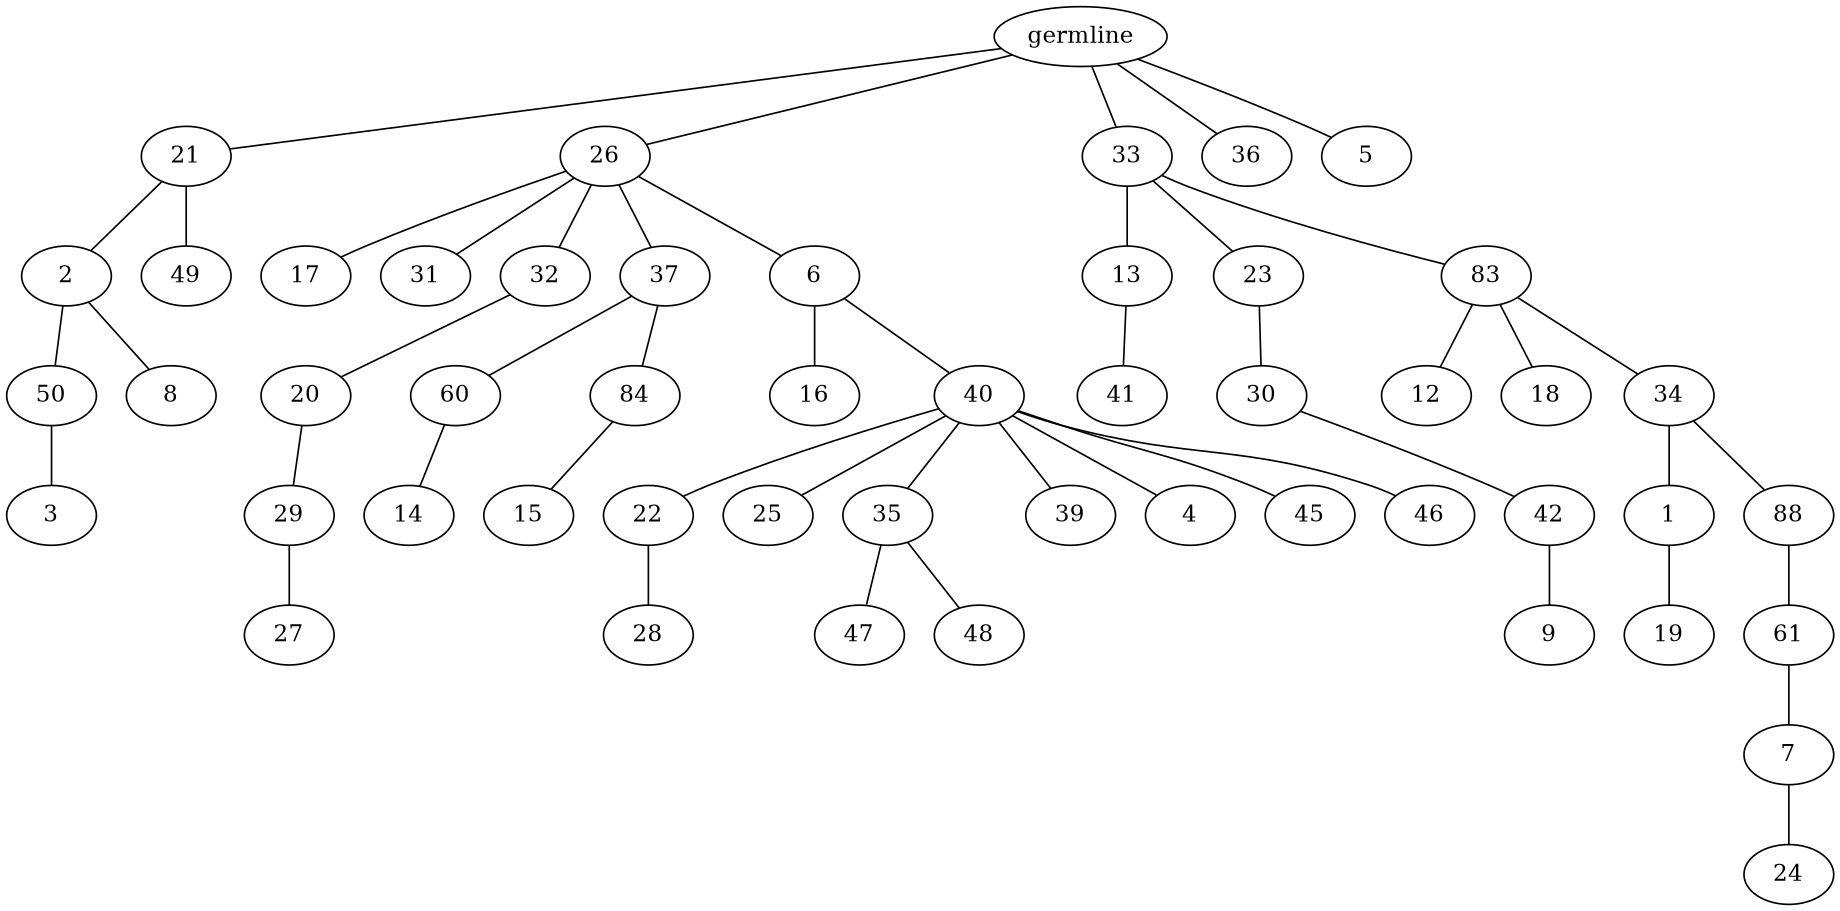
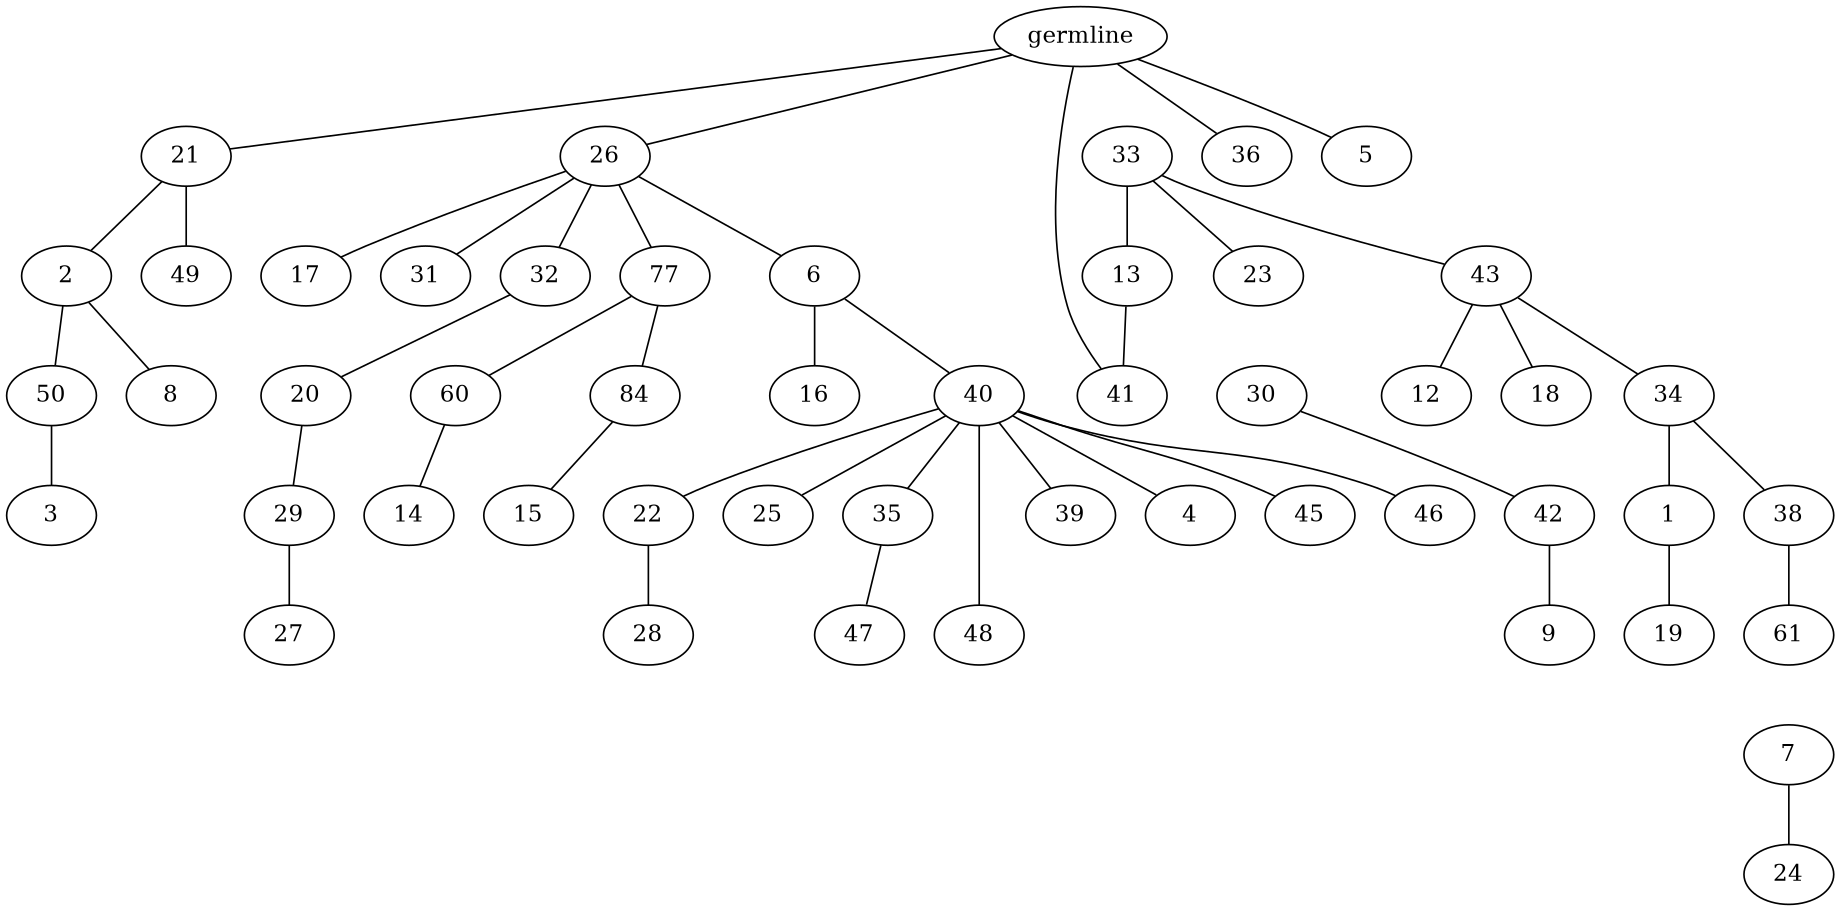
edge "germline" -- "33": now "germline" -- "41"
node "37": label "37" -> "77"
node "83": label "83" -> "43"
edge "23" -- "30": removed
node "88": label "88" -> "38"
edge "35" -- "48": now "40" -- "48"
edge "61" -- "7": removed
